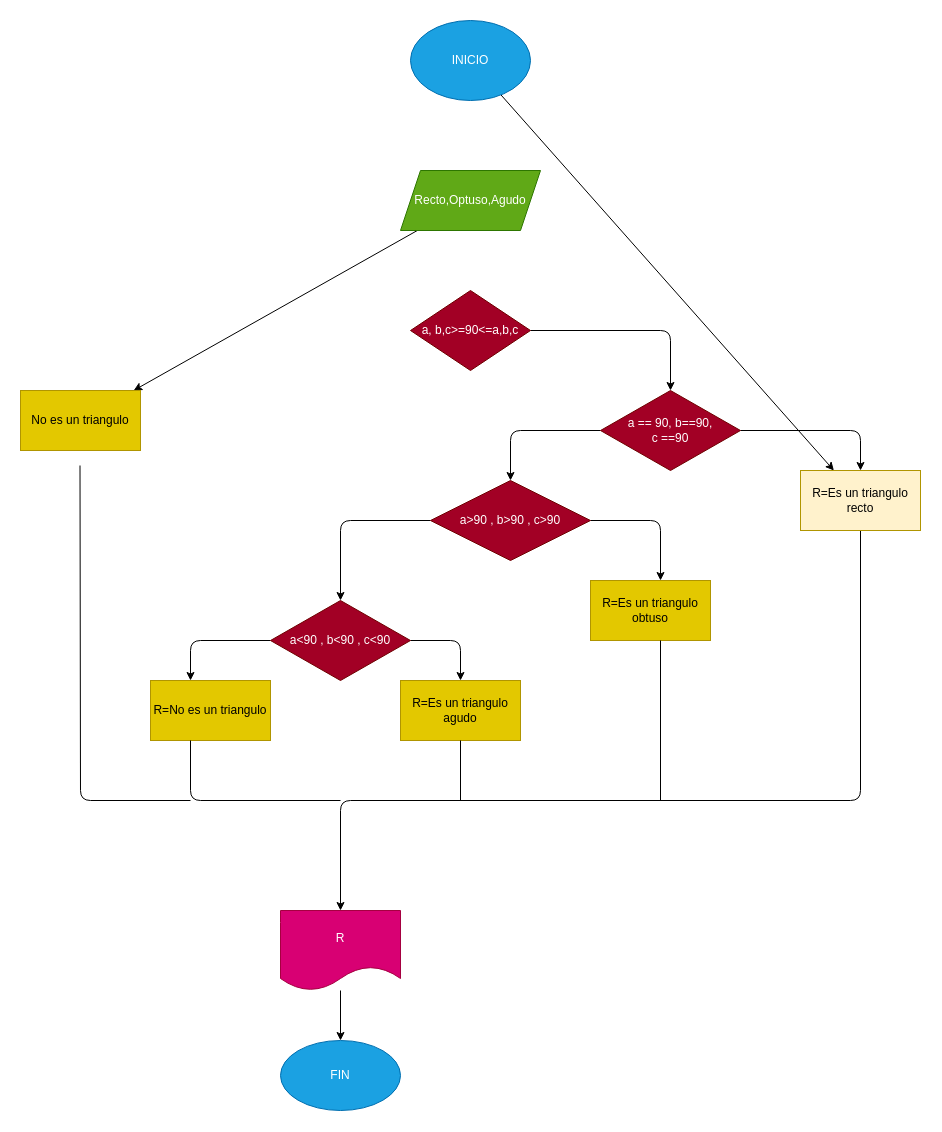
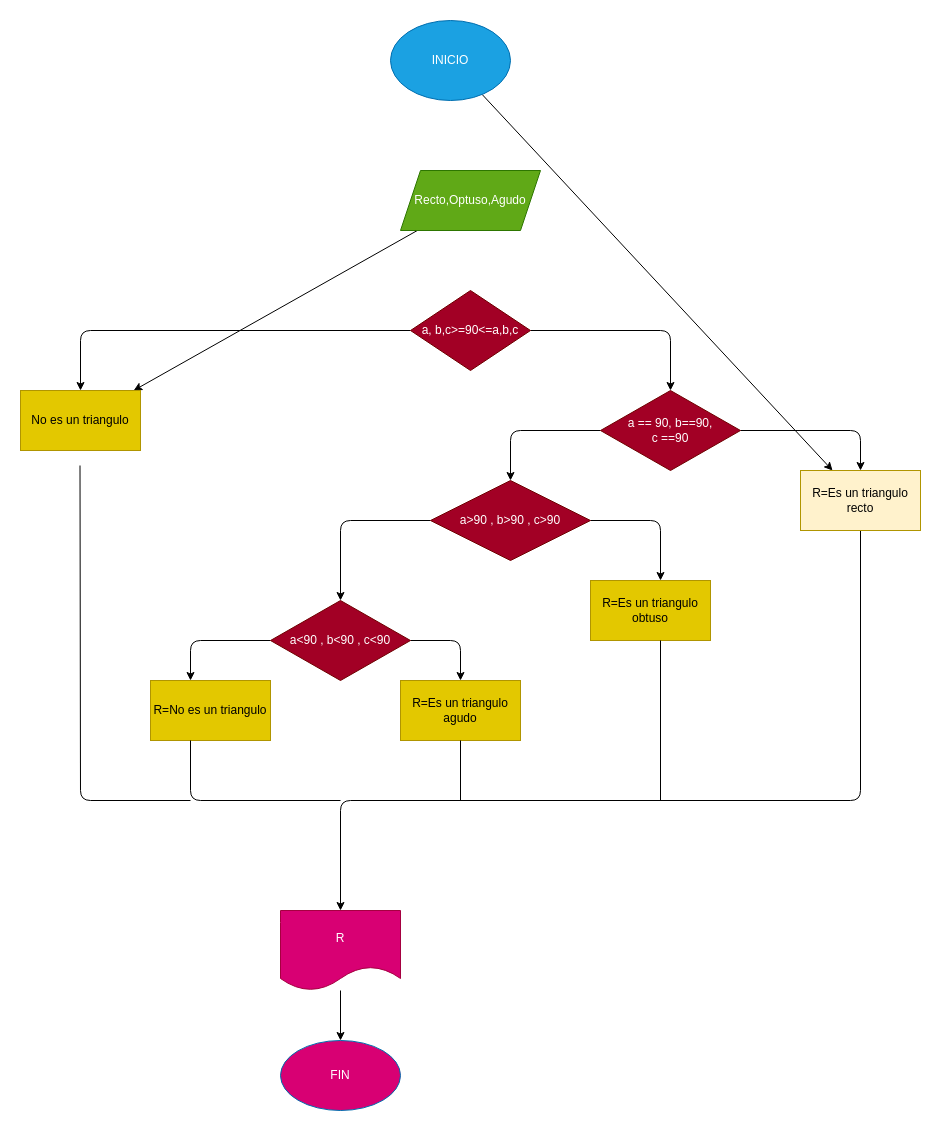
node "INICIO": moved (471, 61) -> (451, 61)
edge "a, b,c>=90<=a,b,c" -> "No es un triangulo": added
node "FIN": fillcolor #1ba1e2 -> #d80073
